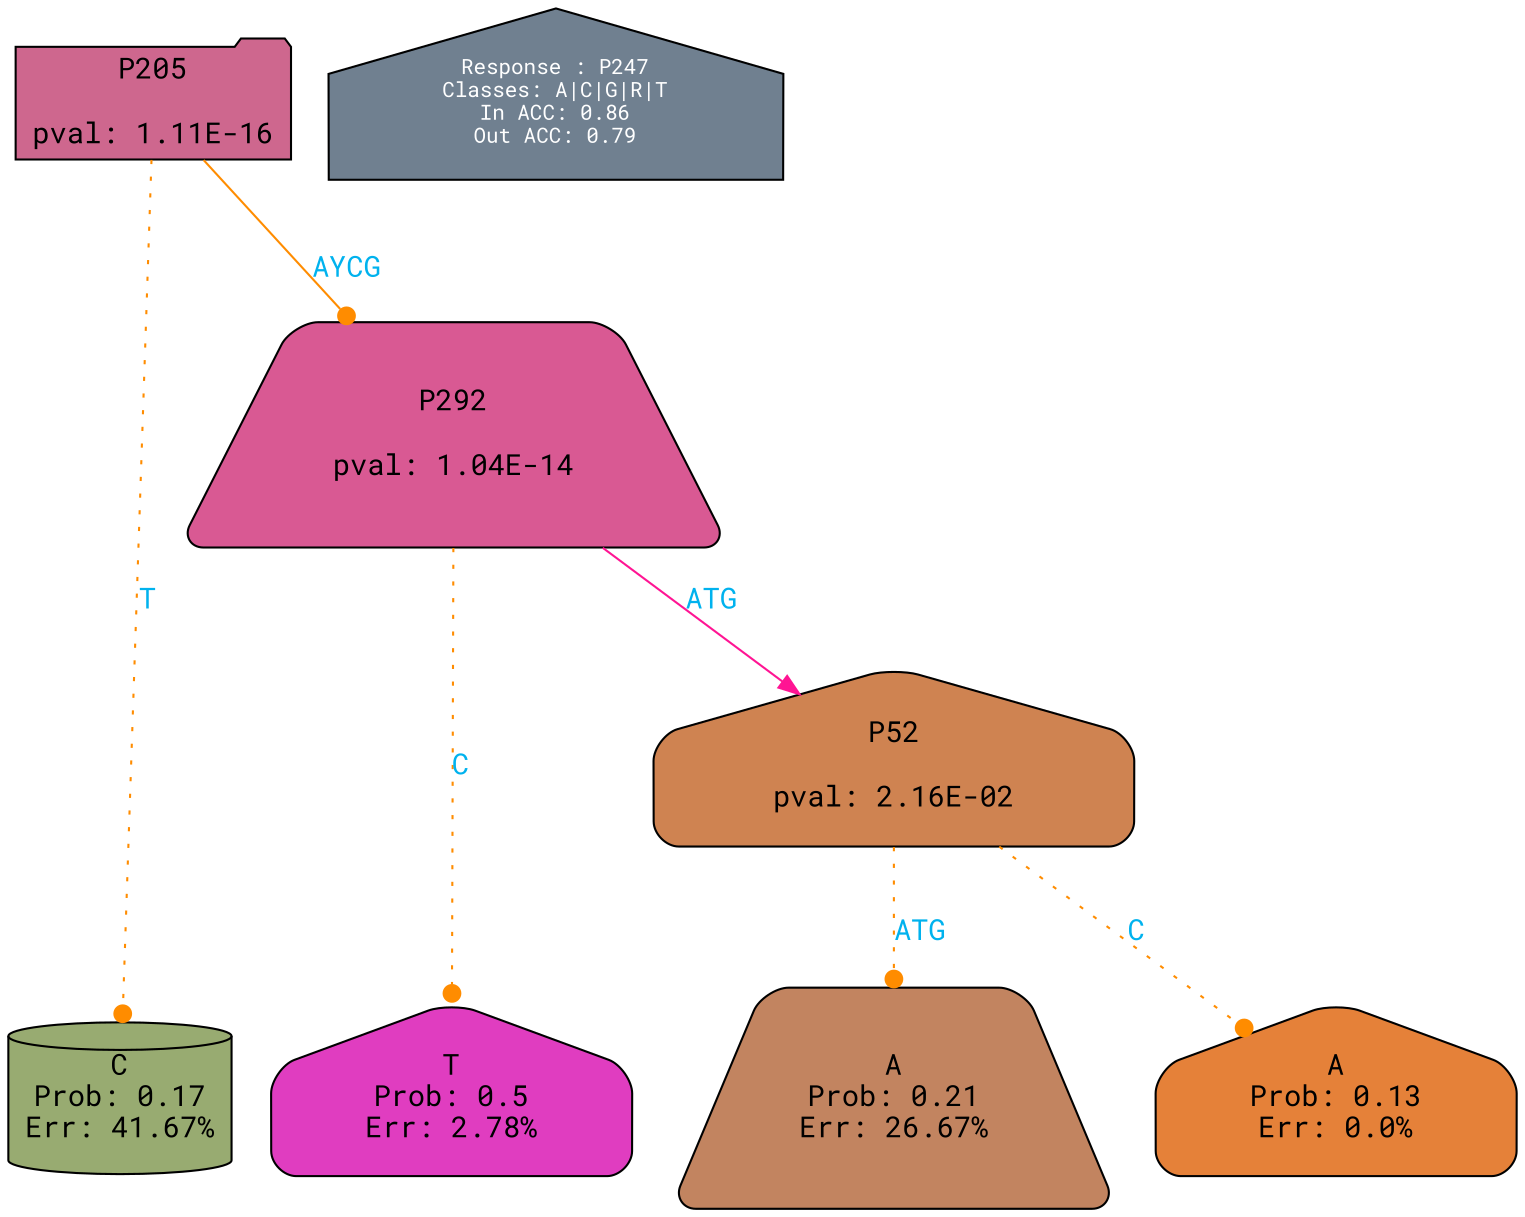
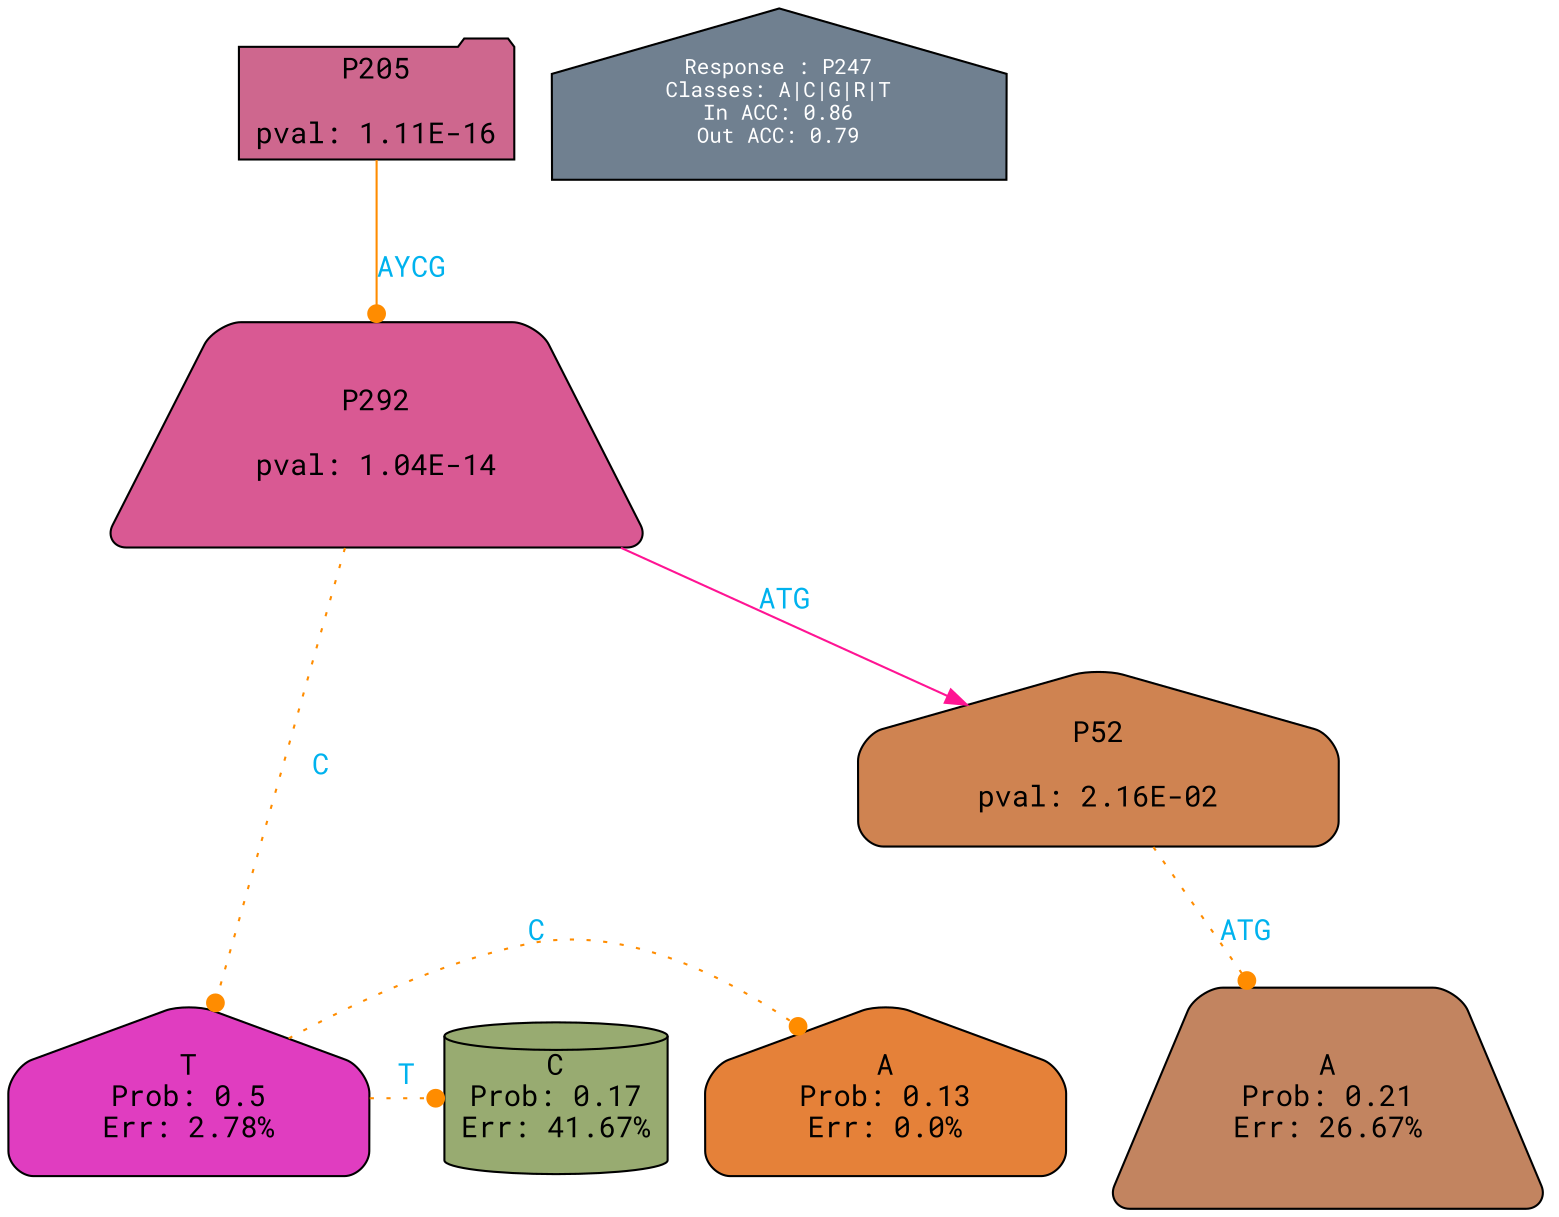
edge "P205 pval: 1.11E-16" -> "C Prob: 0.17 Err: 41.67%": now "T Prob: 0.5 Err: 2.78%" -> "C Prob: 0.17 Err: 41.67%"
edge "P52 pval: 2.16E-02" -> "A Prob: 0.13 Err: 0.0%": now "T Prob: 0.5 Err: 2.78%" -> "A Prob: 0.13 Err: 0.0%"
